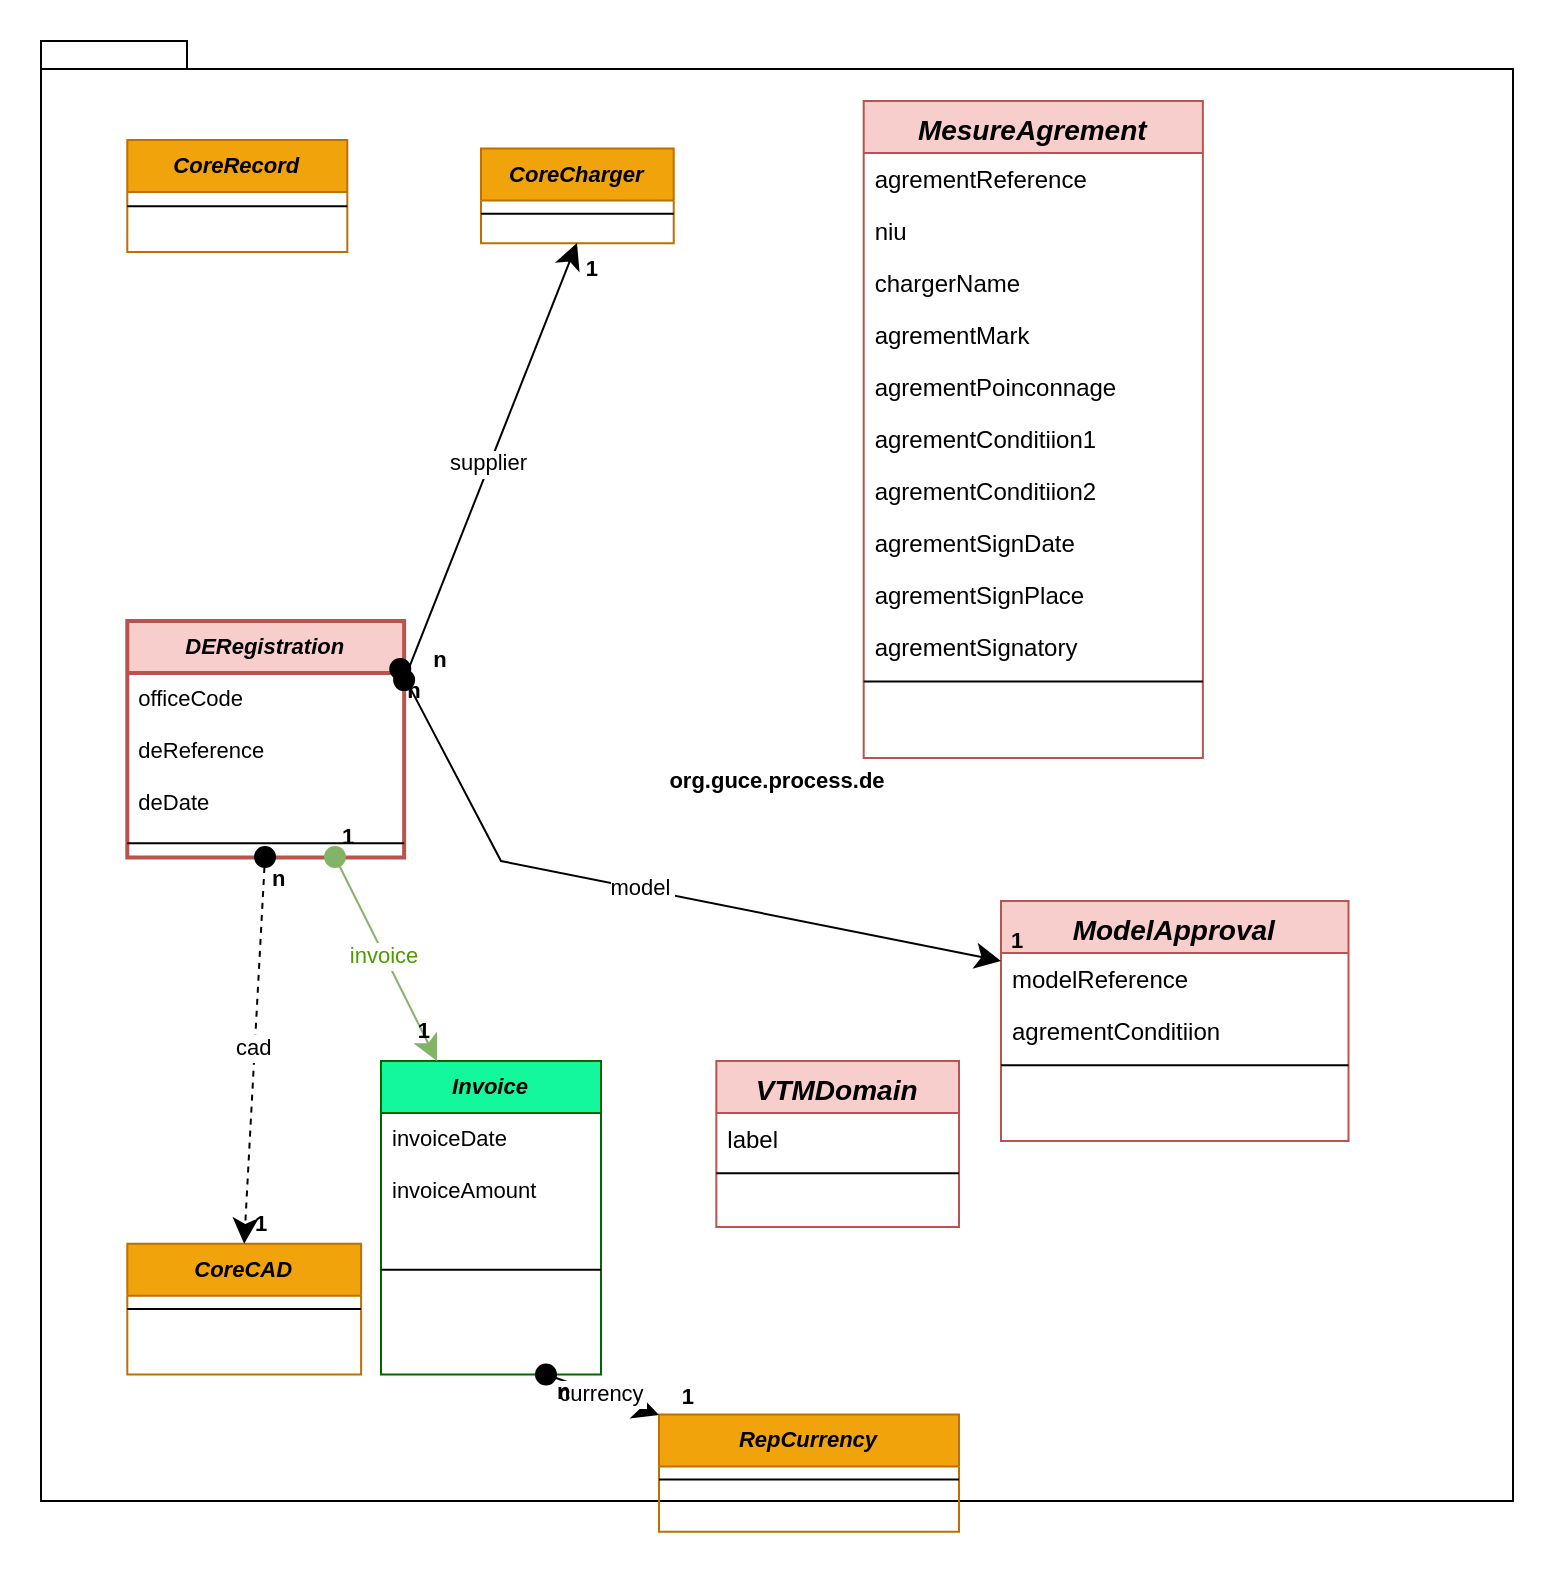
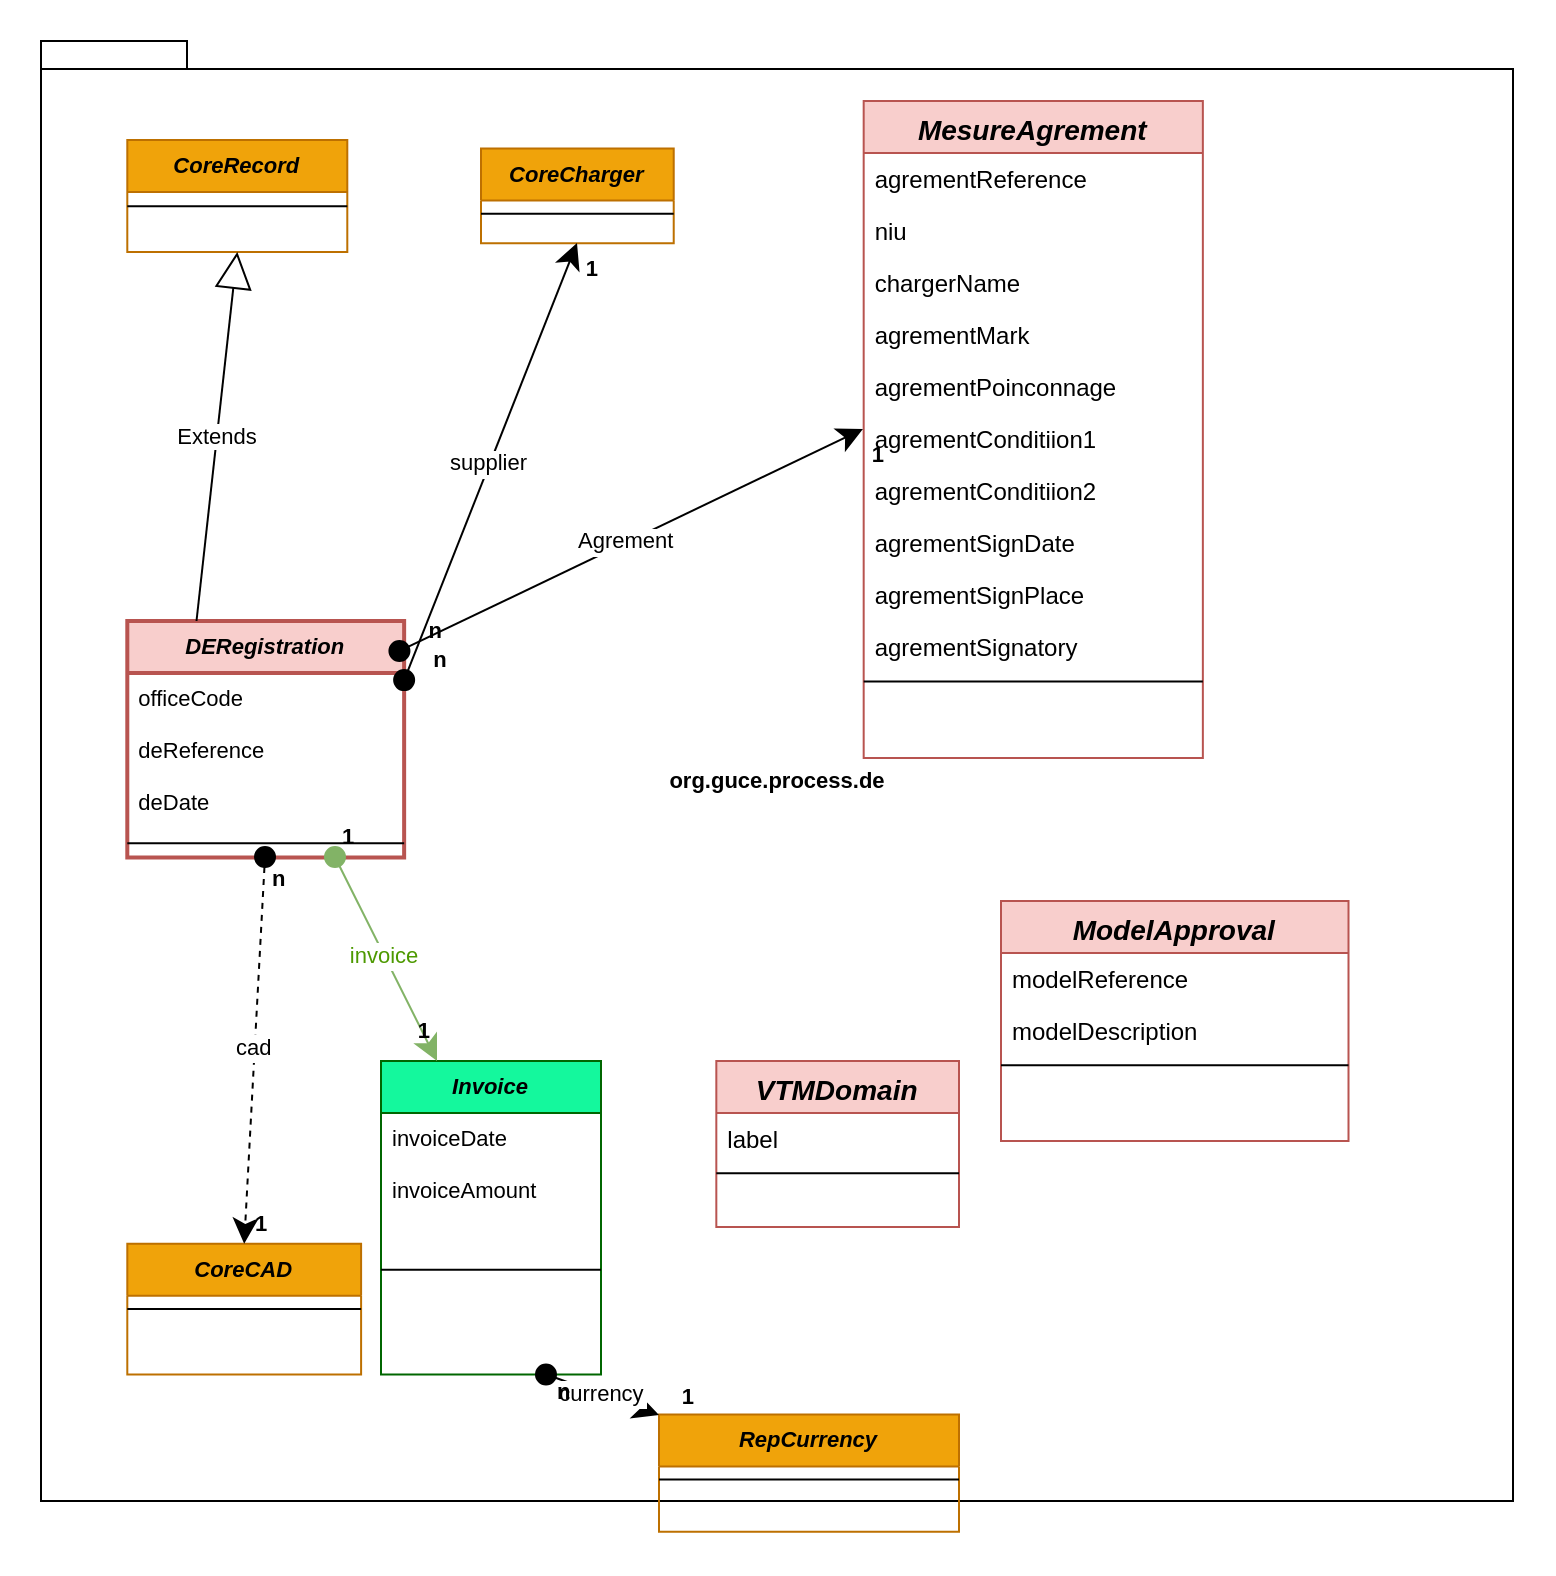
edge "DERegistration" -> "CoreRecord": added, label "Extends"
edge "MesureAgrement" -- "DERegistration": added, labels "1", "Agrement", "n"
edge "DERegistration" -- "ModelApproval": removed, labels "n", "model", "1"
node "agrementConditiion": label "agrementConditiion" -> "modelDescription"
